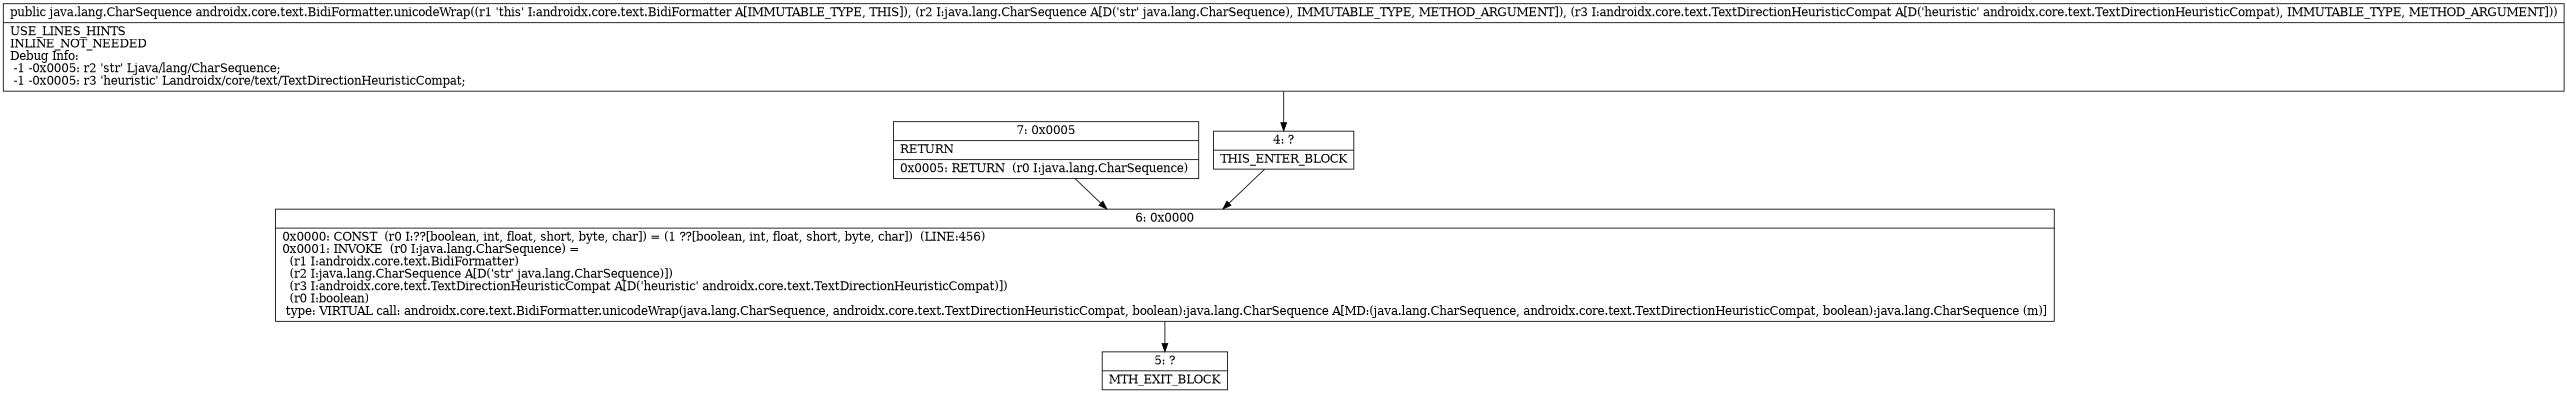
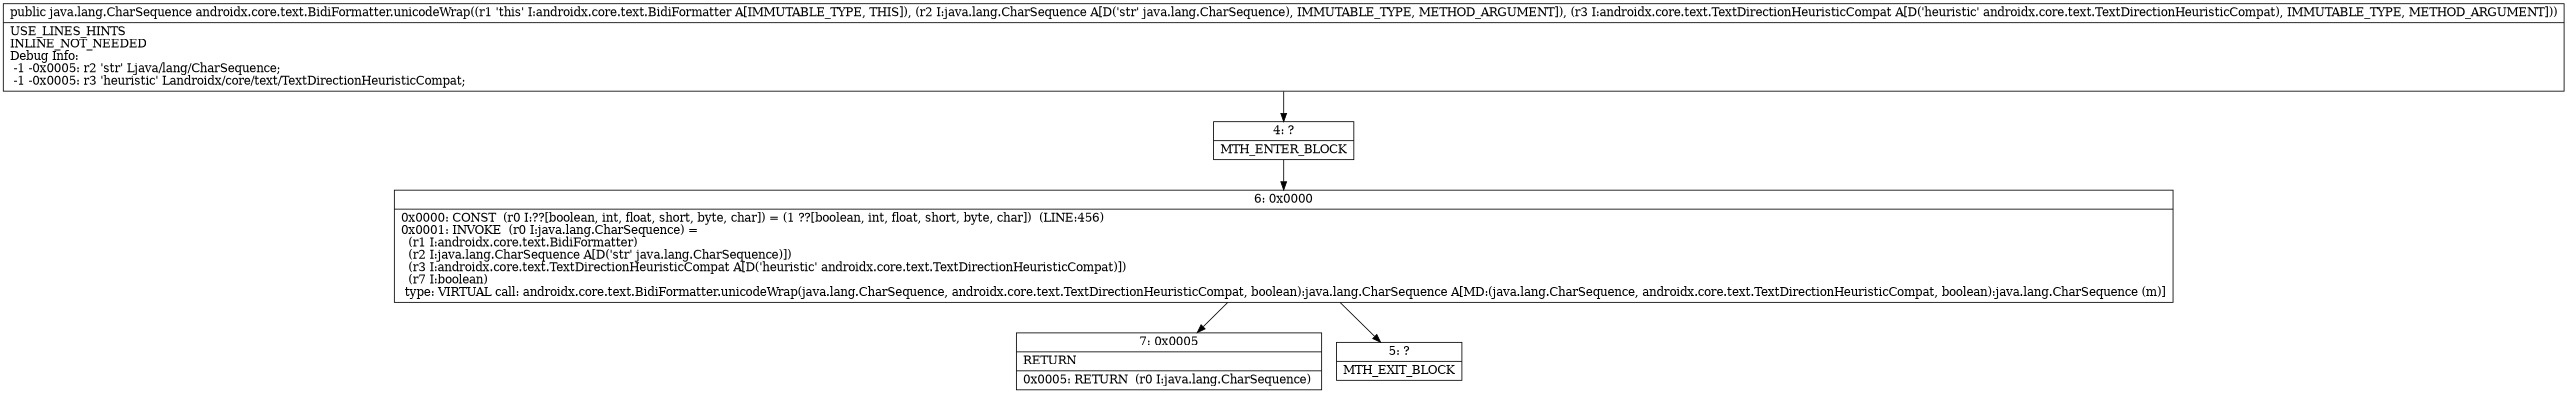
node "4: ?": text "THIS_ENTER_BLOCK" -> "MTH_ENTER_BLOCK"
edge "7: 0x0005" -> "6: 0x0000": reversed
node "6: 0x0000": text "(r0 I:boolean)" -> "(r7 I:boolean)"
